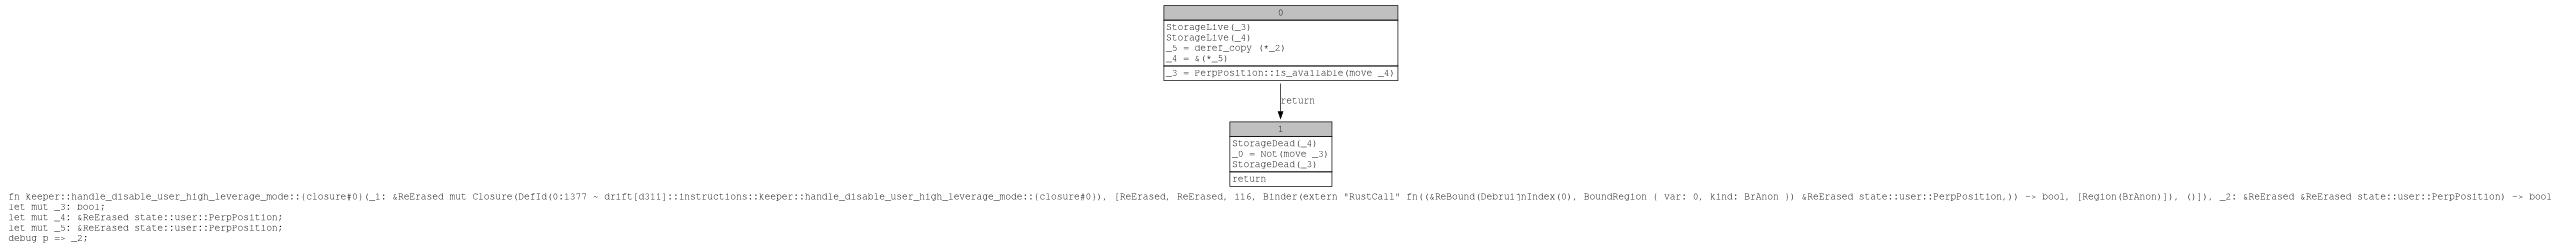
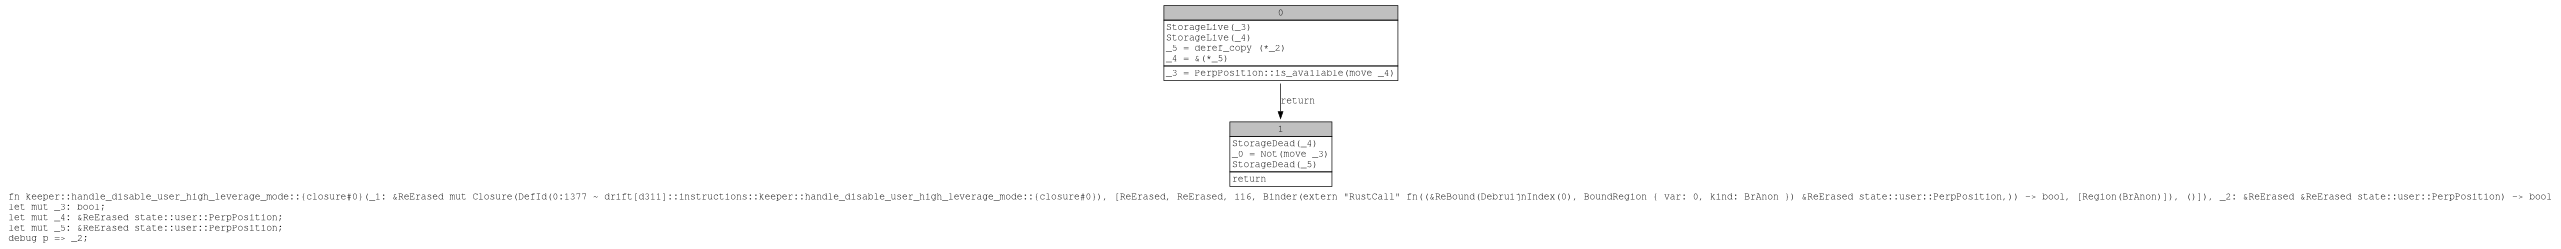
node "1": text "StorageDead(_3)" -> "StorageDead(_5)"
